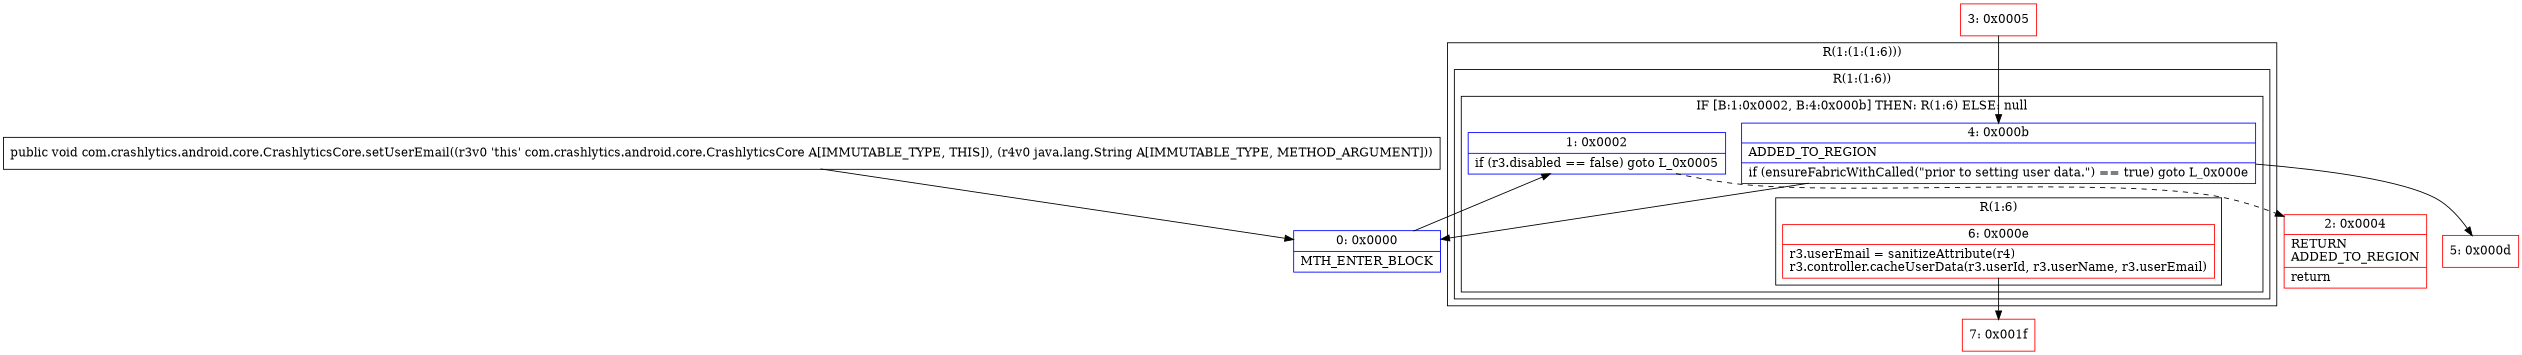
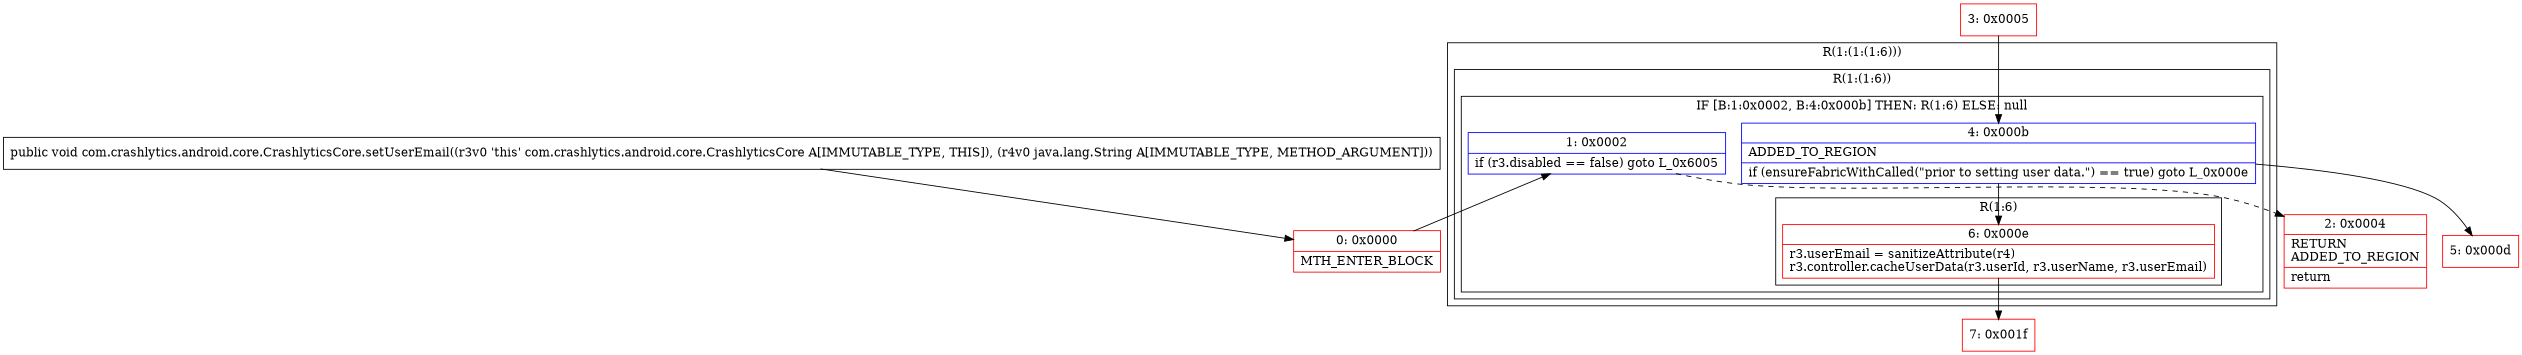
node "1: 0x0002": text "if (r3.disabled == false) goto L_0x0005" -> "if (r3.disabled == false) goto L_0x6005"
edge "4: 0x000b" -> "0: 0x0000": now "4: 0x000b" -> "6: 0x000e"
node "0: 0x0000": color blue -> red
